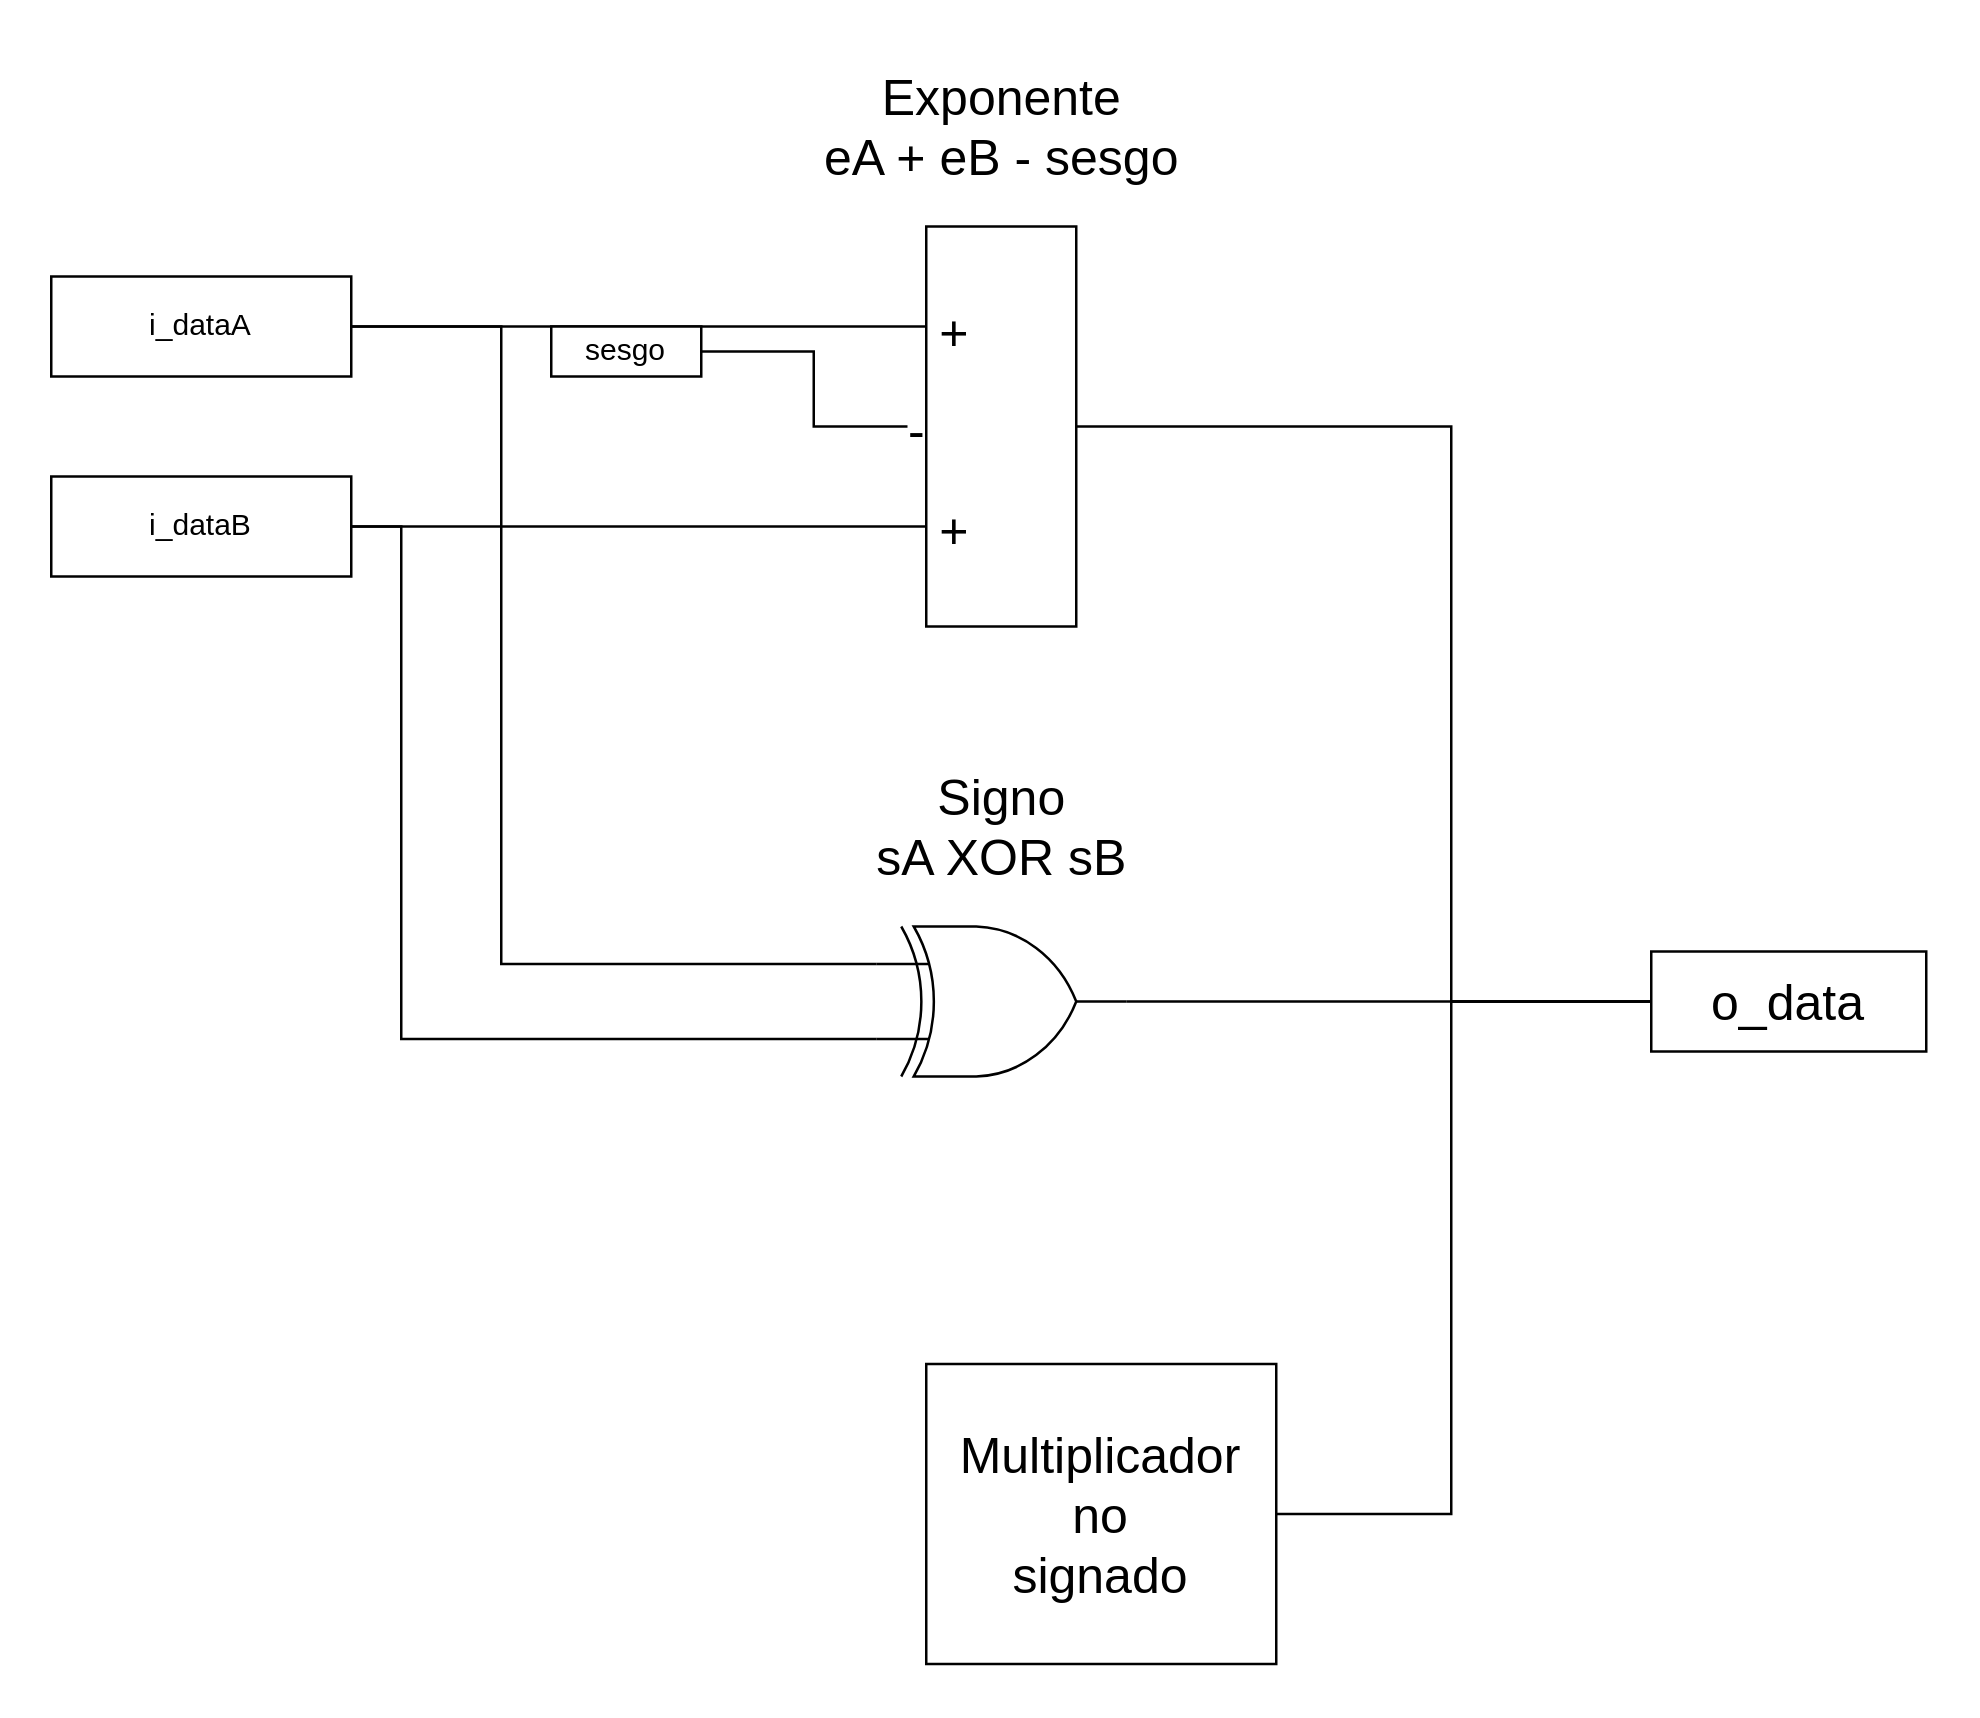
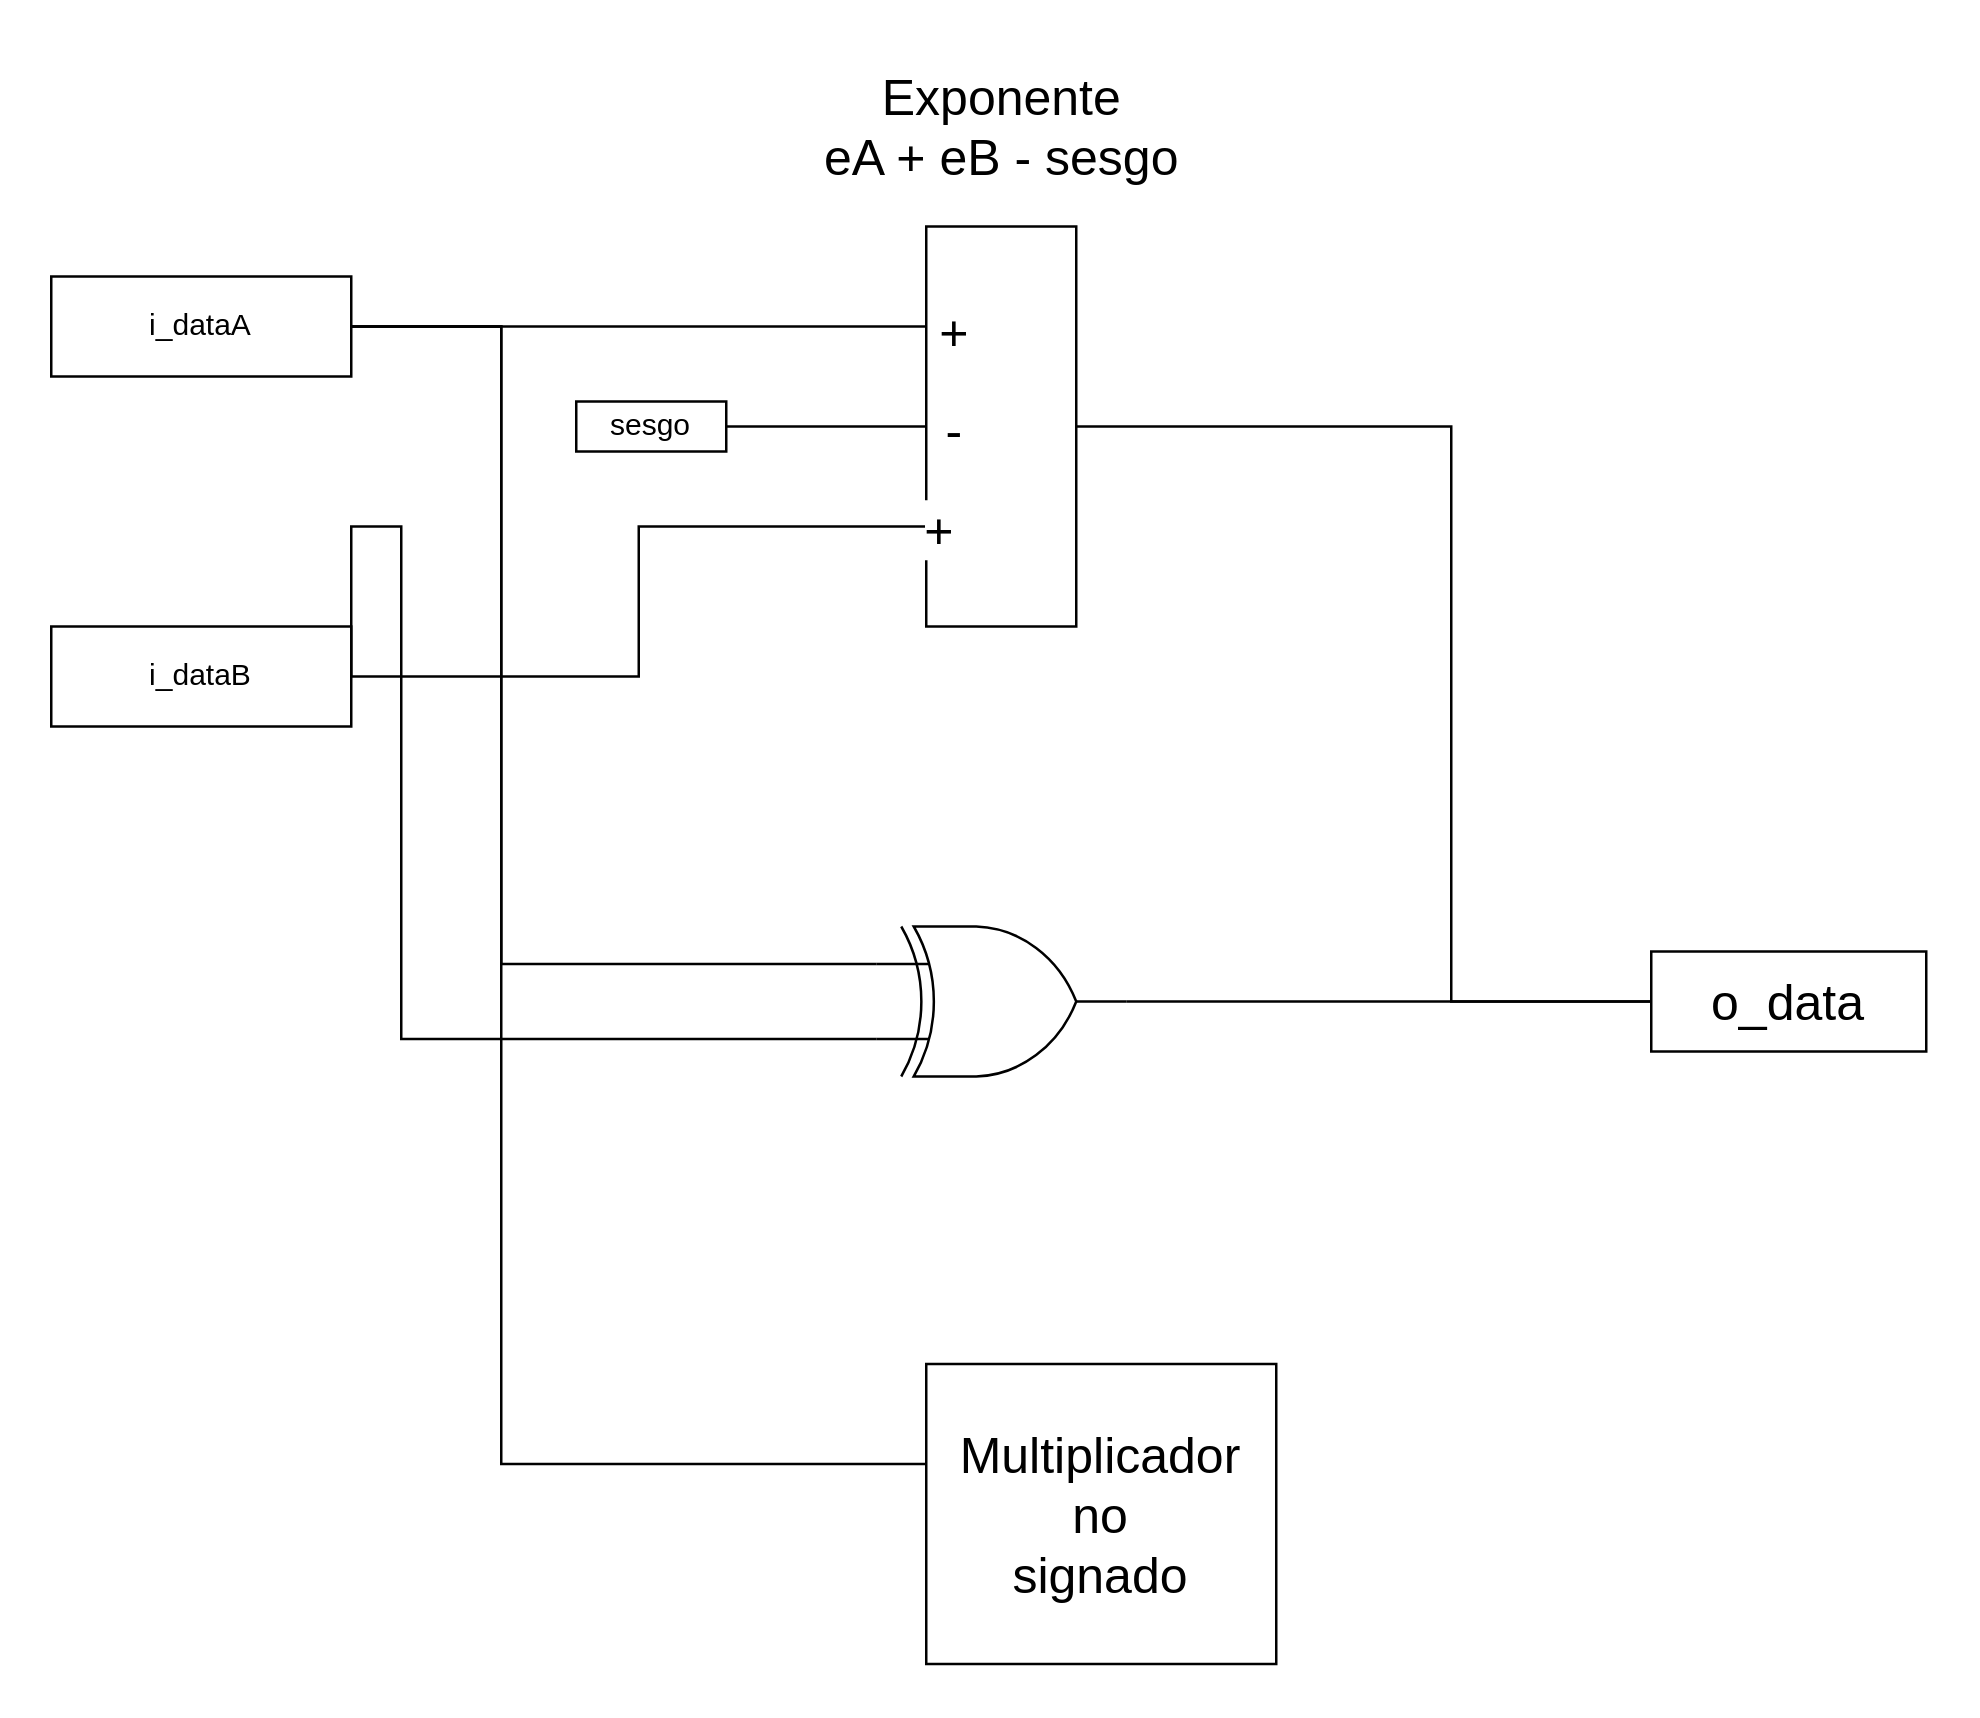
node "sesgo": moved (626, 351) -> (651, 426)
node "i_dataB": moved (201, 526) -> (201, 676)
node "Signo sA XOR sB": removed
edge "o_data" -- "Multiplicador no signado": removed
edge "i_dataA" -- "Multiplicador no signado": added
